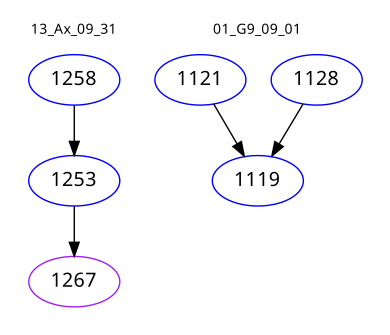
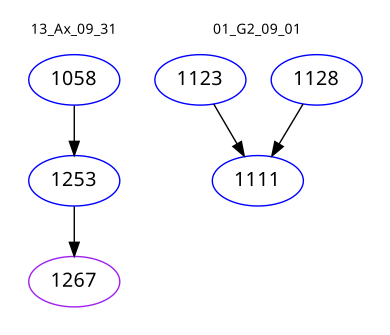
cluster "01_G9_09_01": label "01_G9_09_01" -> "01_G2_09_01"
node "1258": label "1258" -> "1058"
node "1121": label "1121" -> "1123"
node "1119": label "1119" -> "1111"
